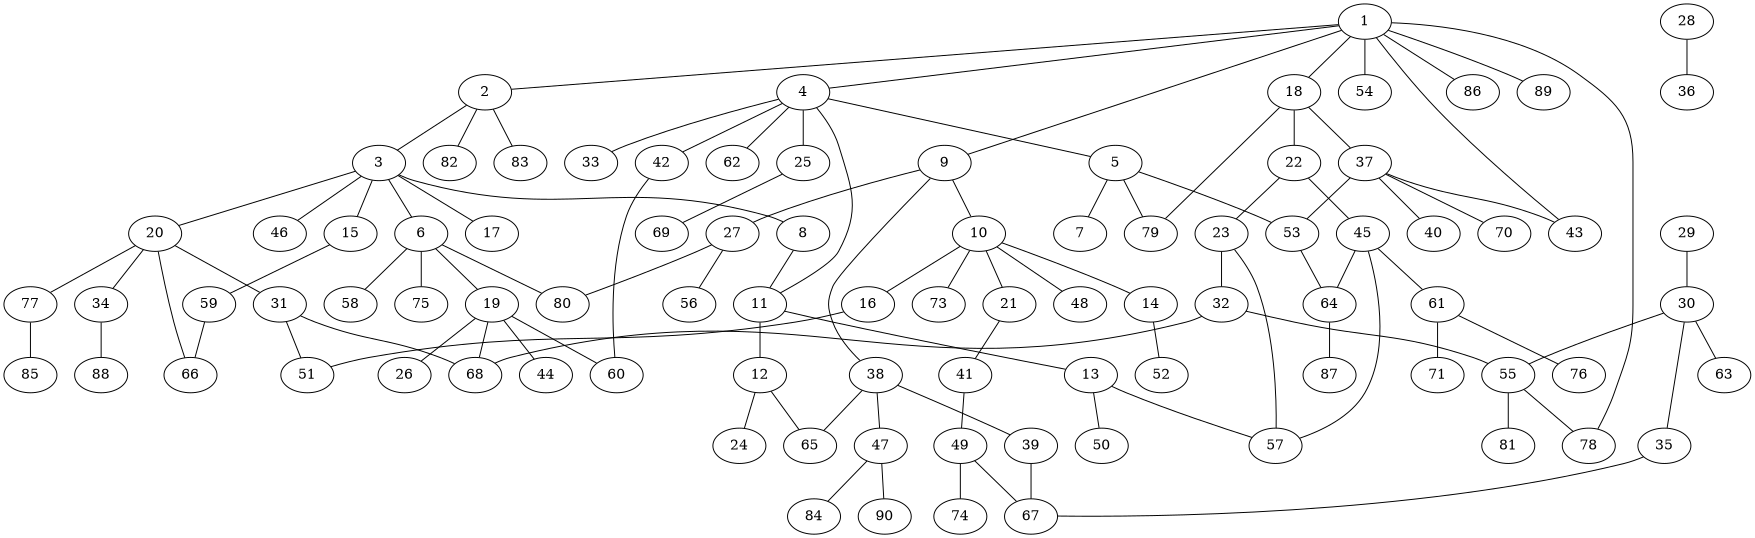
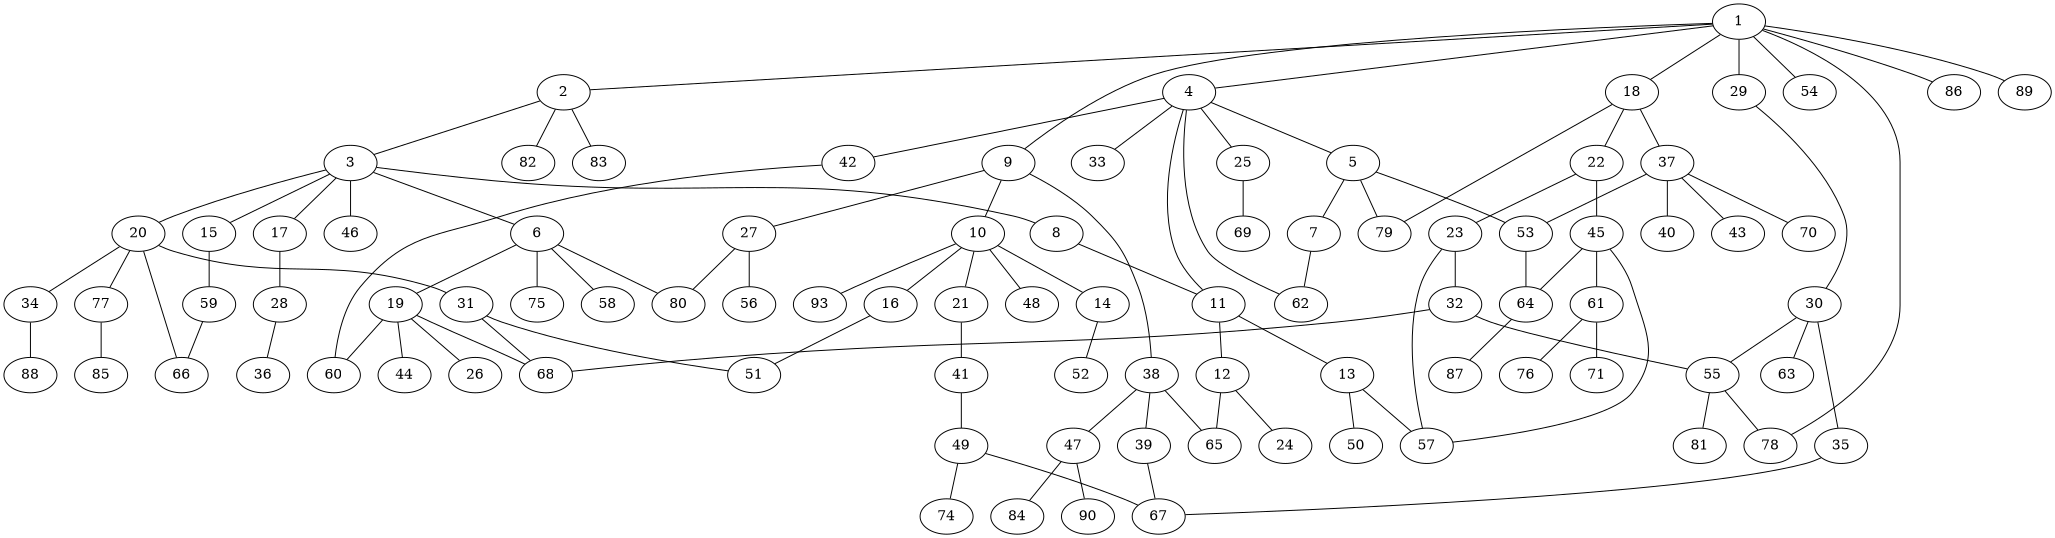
edge "1" -- "43": now "1" -- "29"
edge "7" -- "62": added
edge "17" -- "28": added
node "73": label "73" -> "93"
